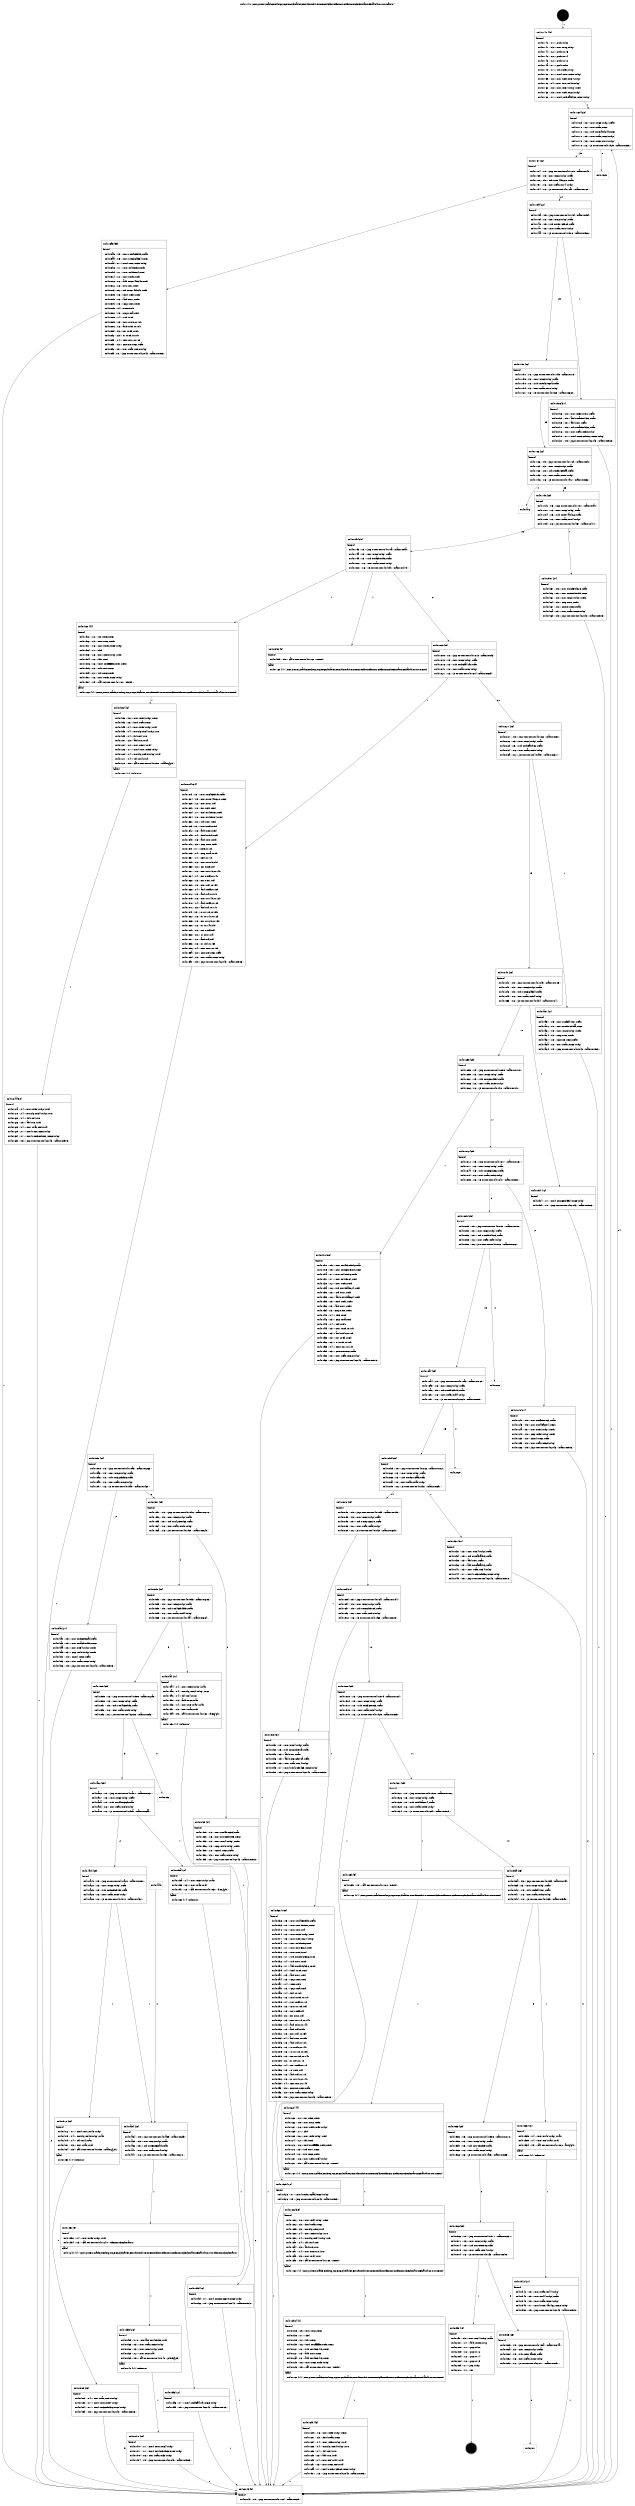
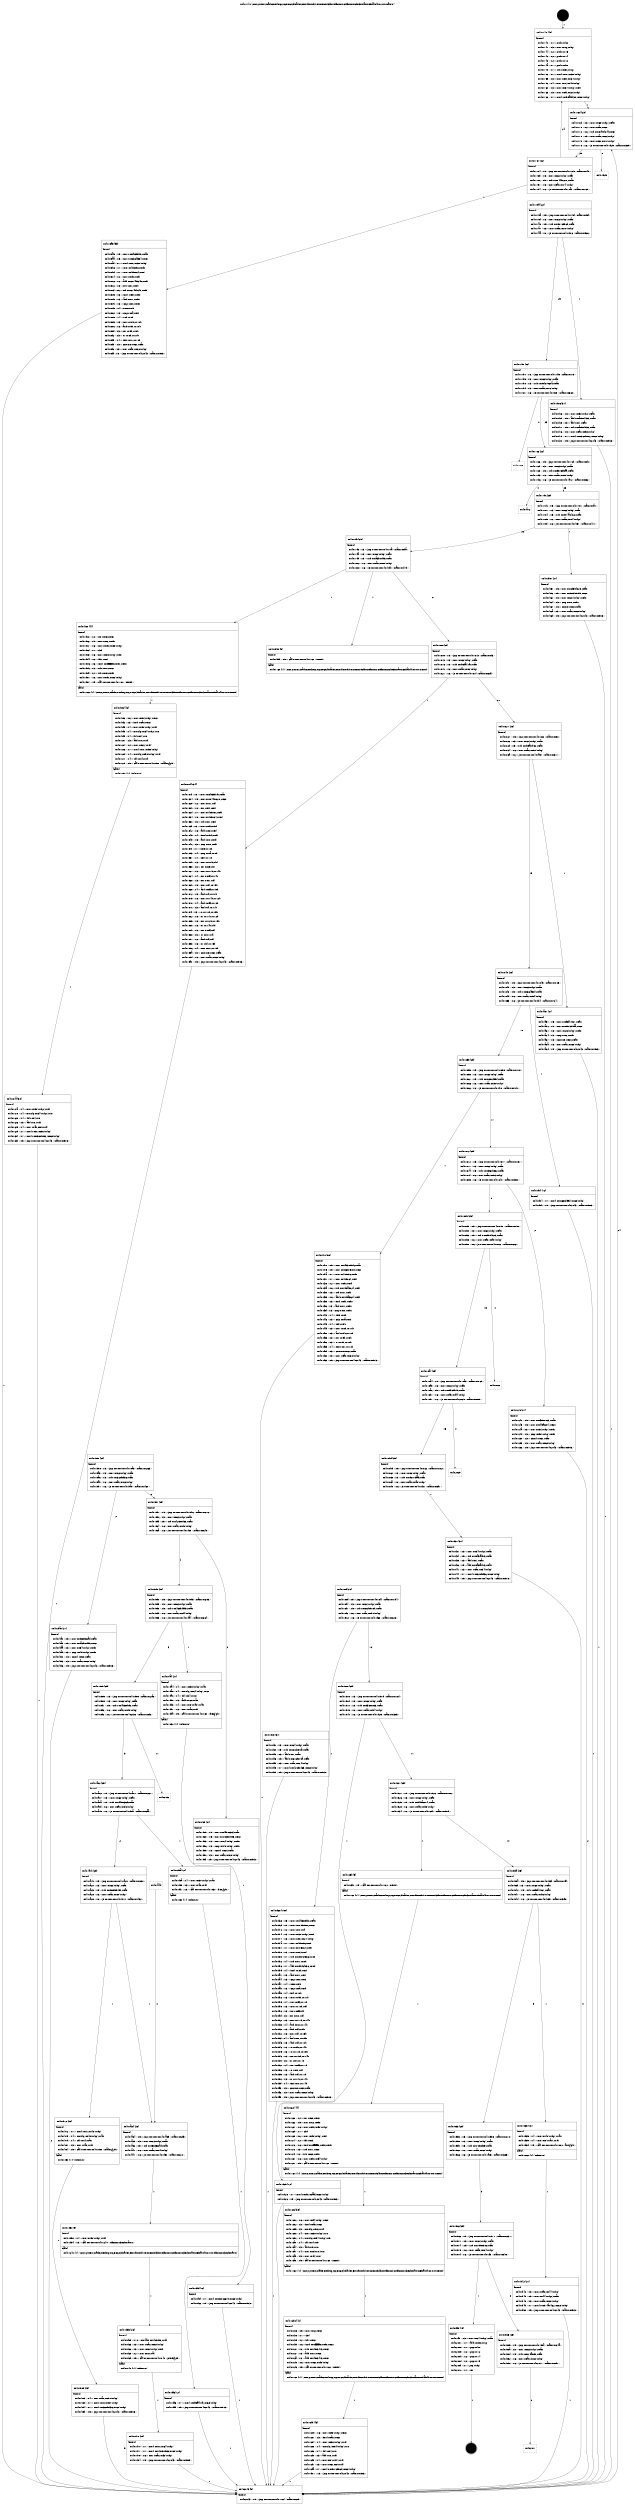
edge "0x401784 [22]" -> "0x40179a [22]": now "0x401784 [22]" -> "0x401740 [45]"
node "0x401e0e": added
node "0x4018d6 [25]": removed
edge "0x401d89 [27]" -> "0x402043 [5]": removed, label "2"
